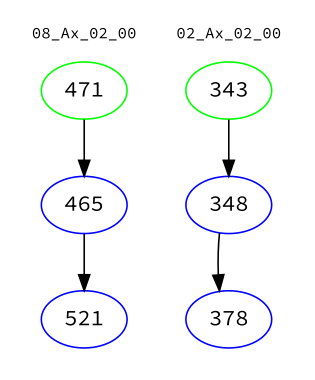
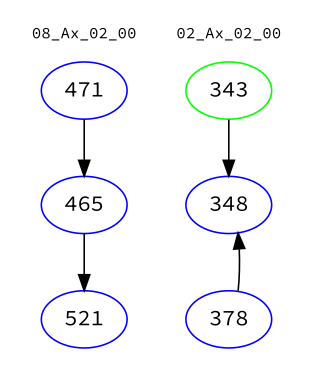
node "471": color green -> blue
edge "348" -> "378": reversed
